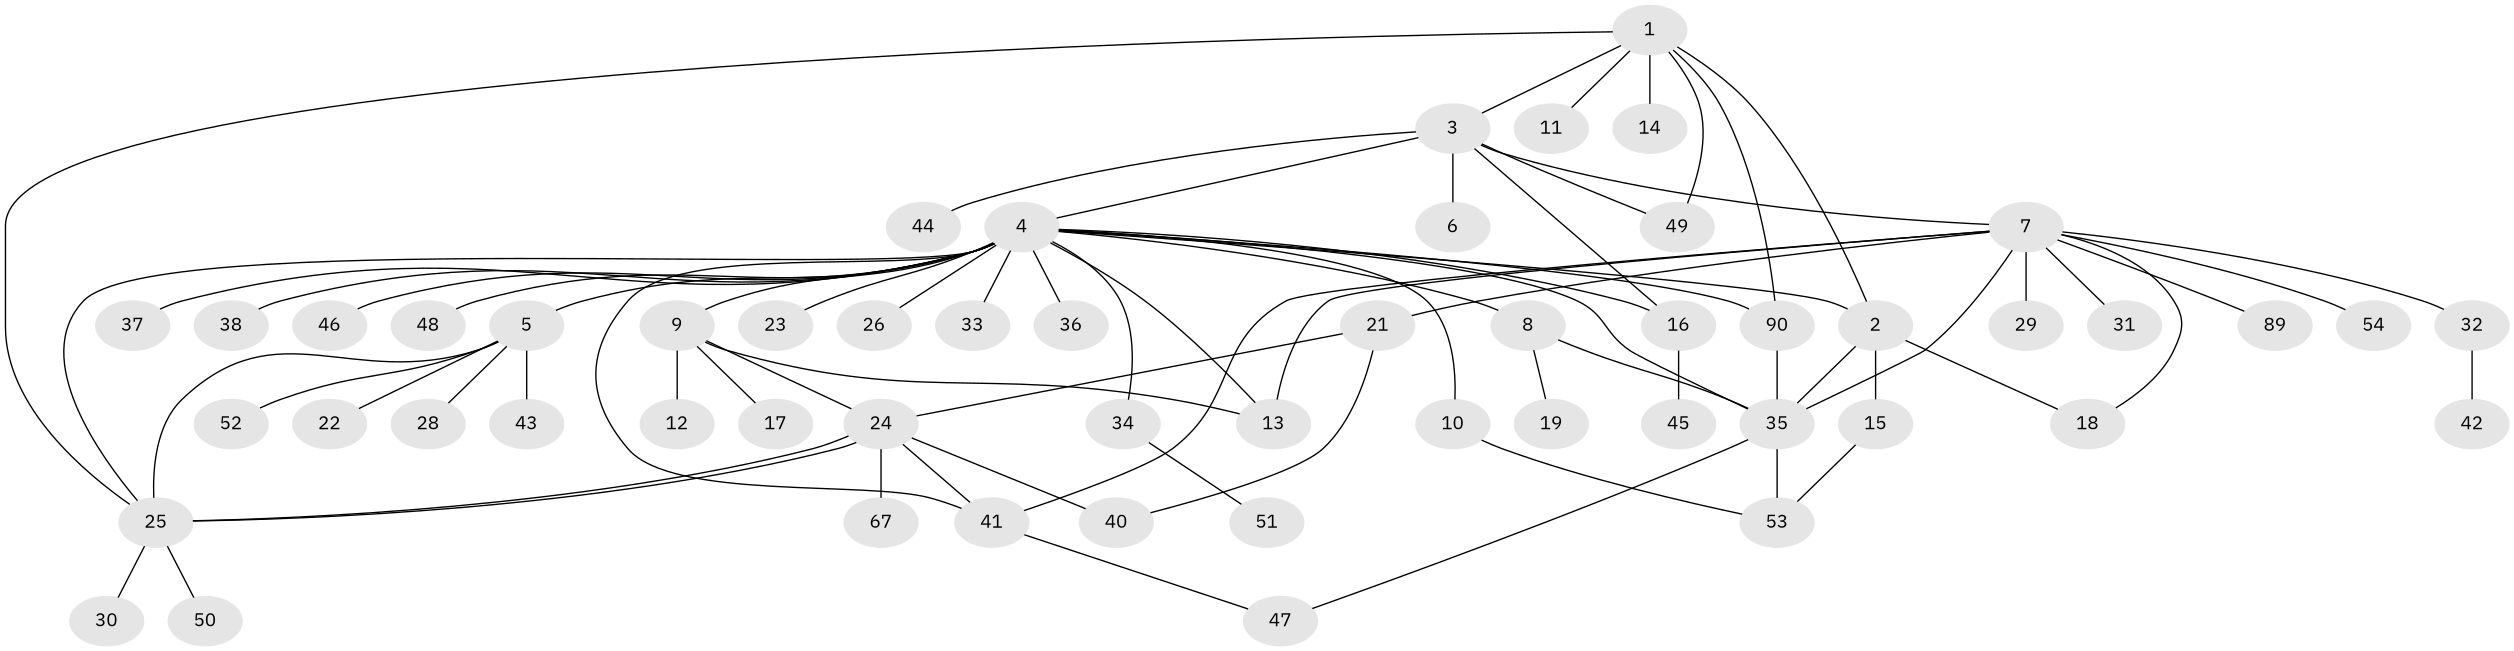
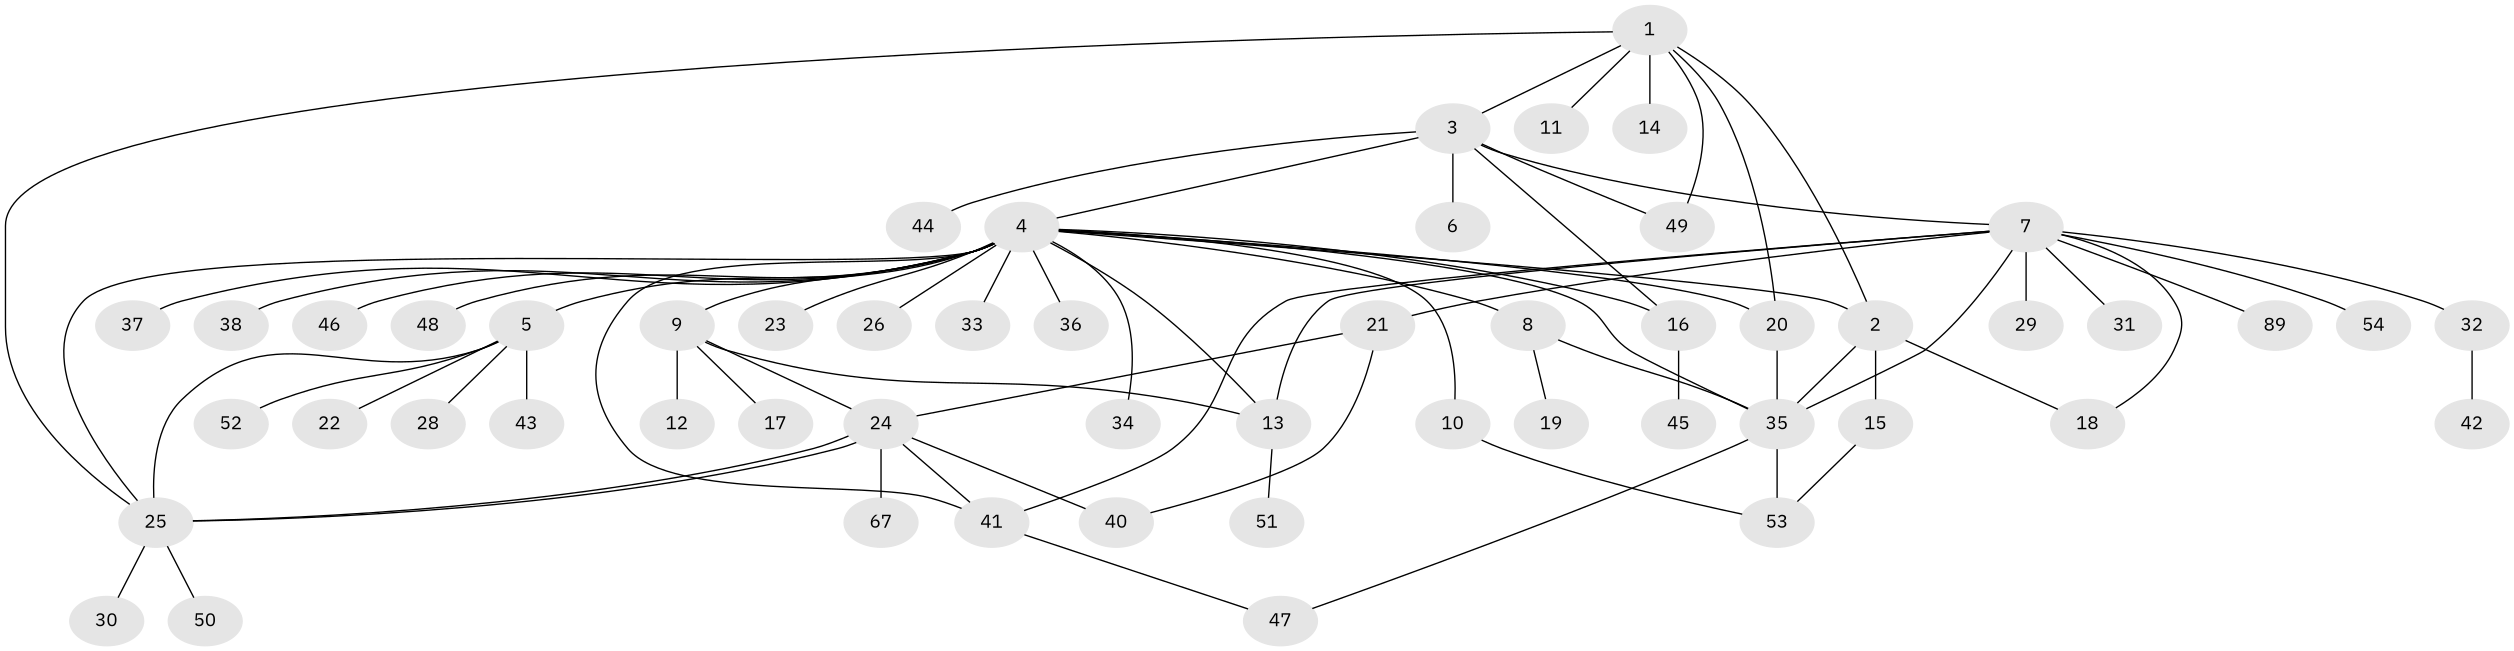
node "90": label "90" -> "20"
edge "34" -- "51": now "13" -- "51"
